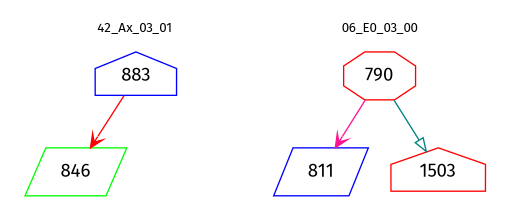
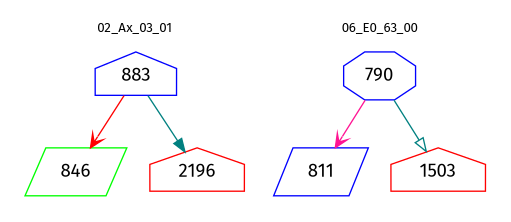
cluster "42_Ax_03_01": label "42_Ax_03_01" -> "02_Ax_03_01"
cluster "06_E0_03_00": label "06_E0_03_00" -> "06_E0_63_00"
node "790": color red -> blue
node "2196": added
